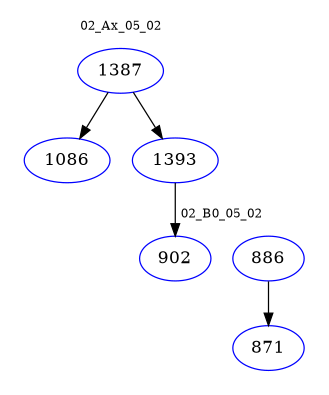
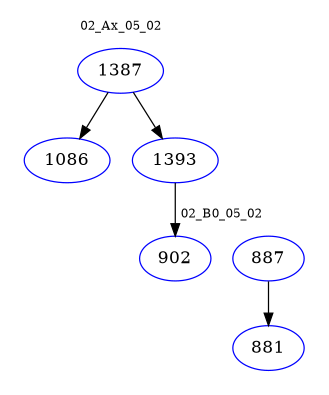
node "886": label "886" -> "887"
node "871": label "871" -> "881"
